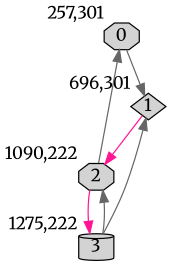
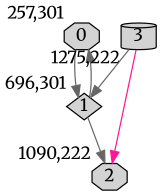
edge "2 1090,222" -> "0 257,301": now "1 696,301" -> "0 257,301"
edge "1 696,301" -> "2 1090,222": color deeppink -> gray40
edge "2 1090,222" -> "3 1275,222": removed
edge "3 1275,222" -> "2 1090,222": color gray40 -> deeppink
